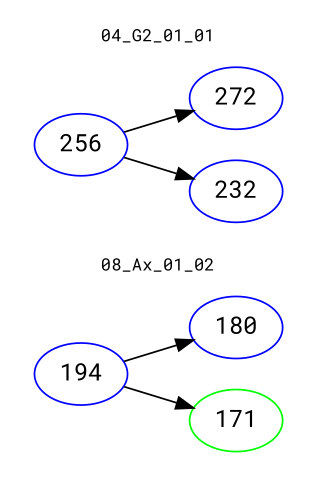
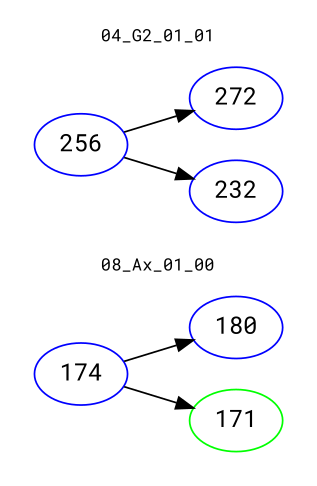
cluster "08_Ax_01_02": label "08_Ax_01_02" -> "08_Ax_01_00"
node "194": label "194" -> "174"
